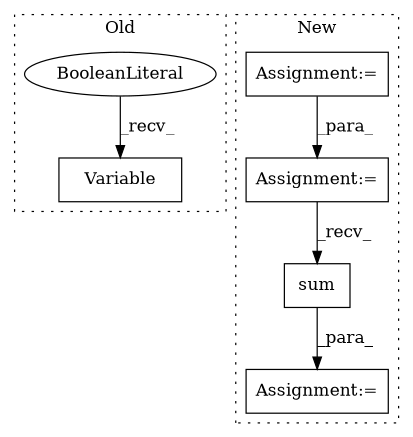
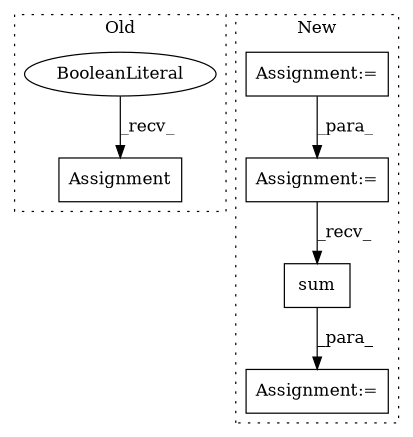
node "Variable": label "Variable" -> "Assignment"
